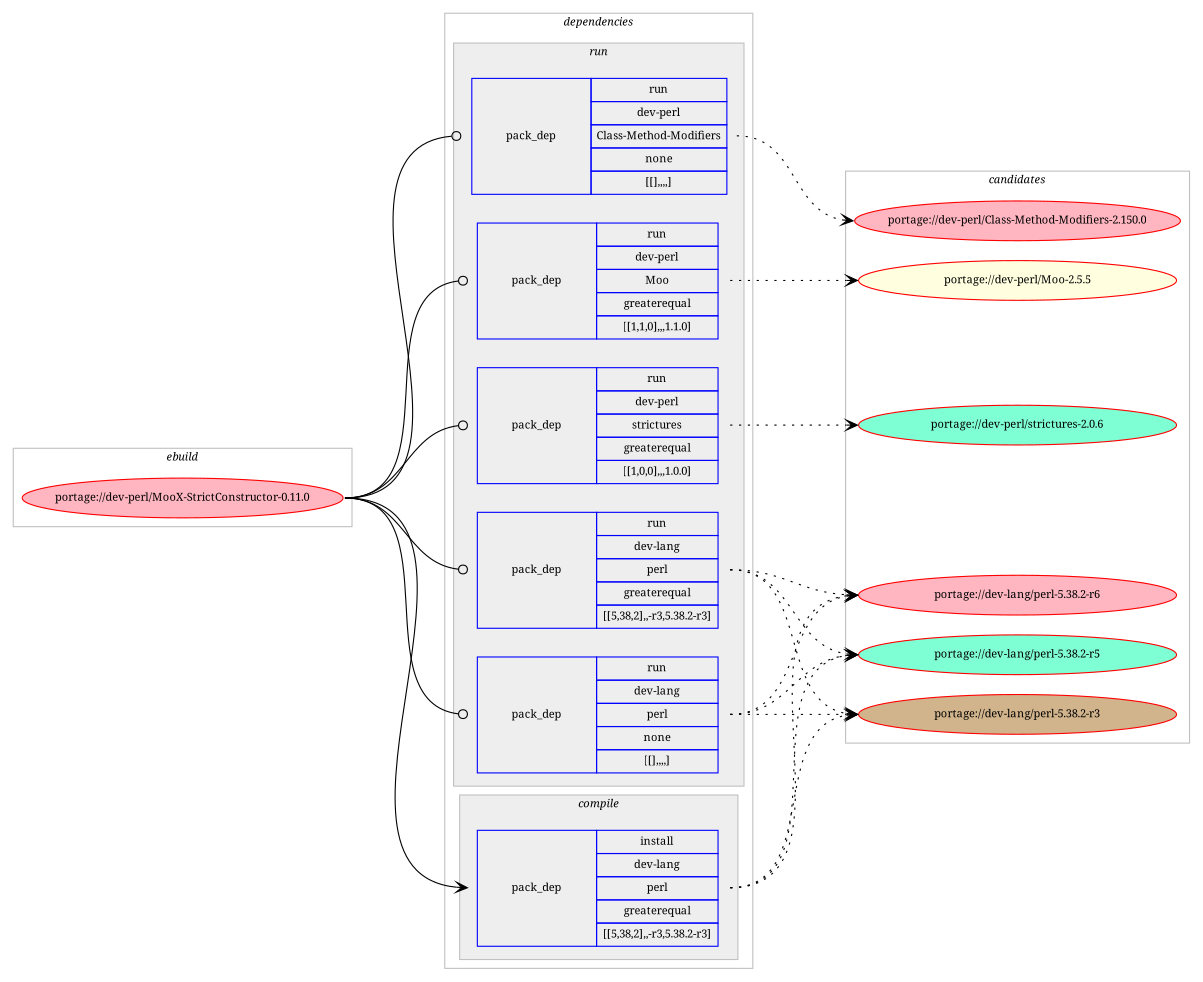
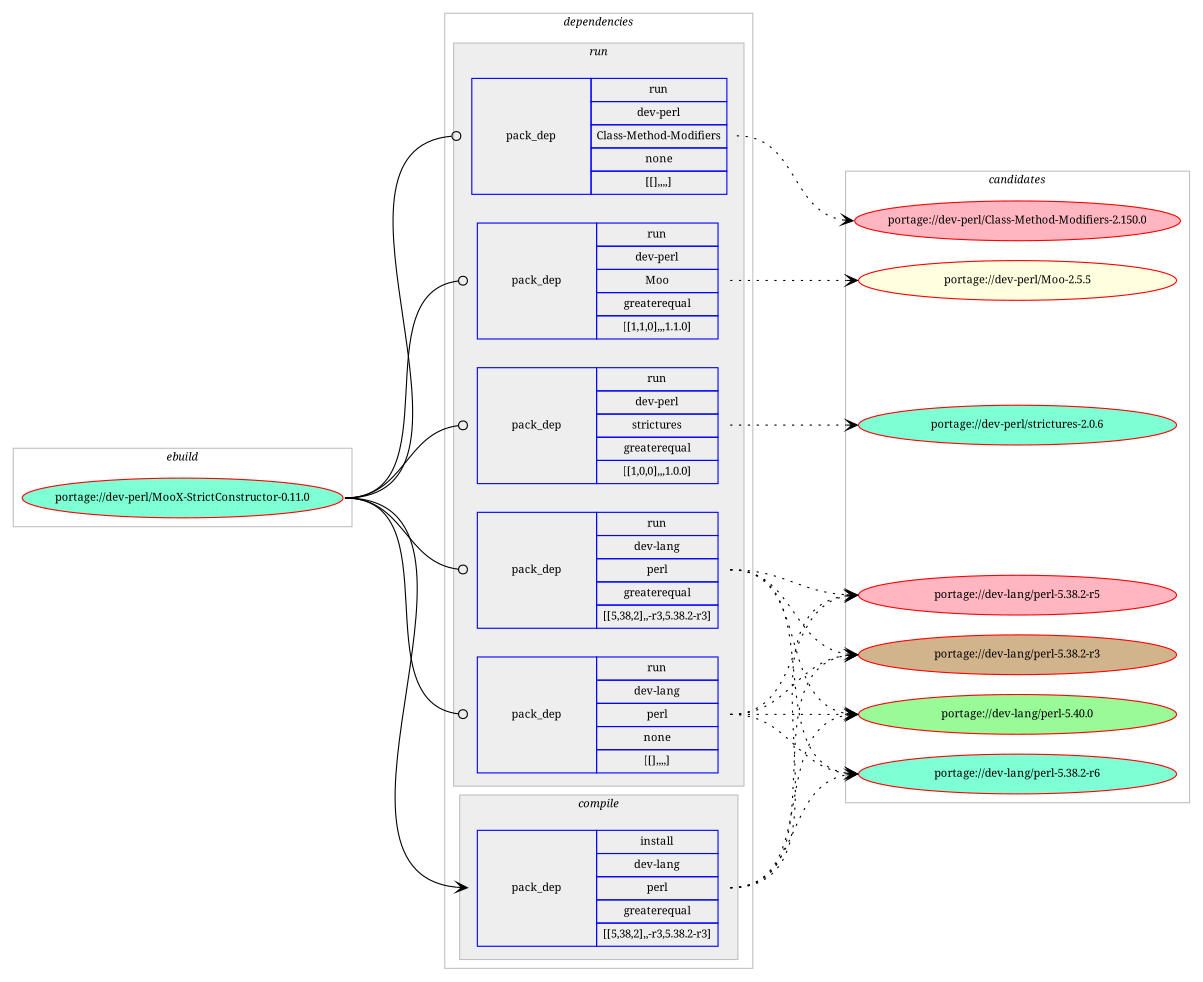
node "portage://dev-perl/MooX-StrictConstructor-0.11.0": fillcolor lightpink -> aquamarine
node "portage://dev-lang/perl-5.38.2-r6": fillcolor lightpink -> aquamarine
node "portage://dev-lang/perl-5.38.2-r5": fillcolor aquamarine -> lightpink
node "portage://dev-lang/perl-5.40.0": added
